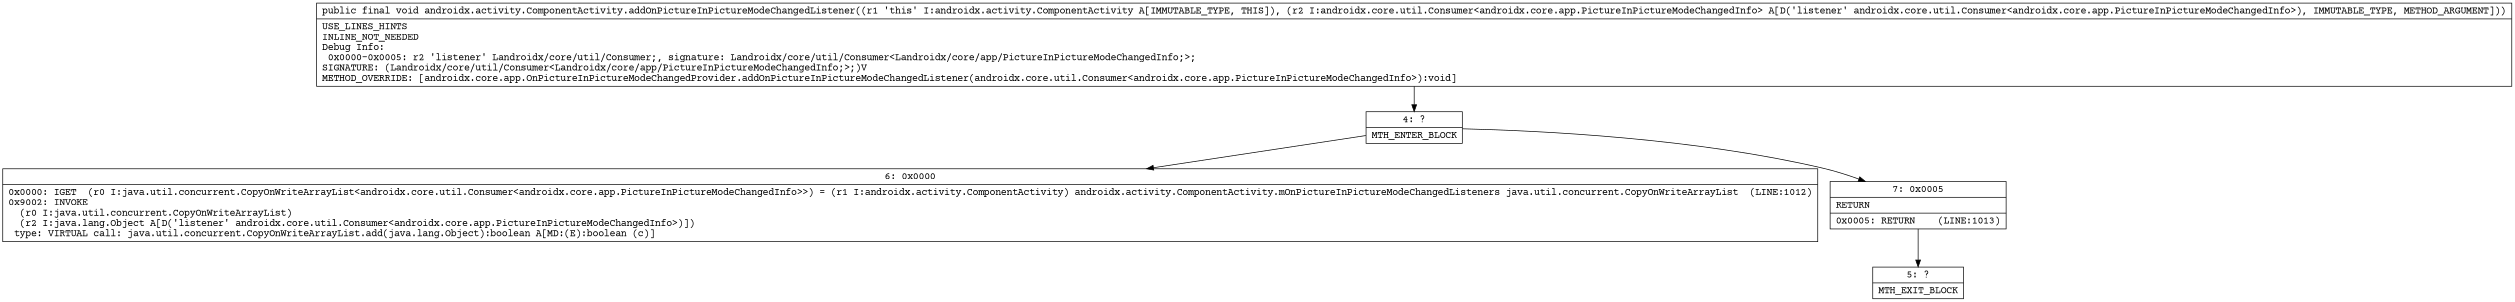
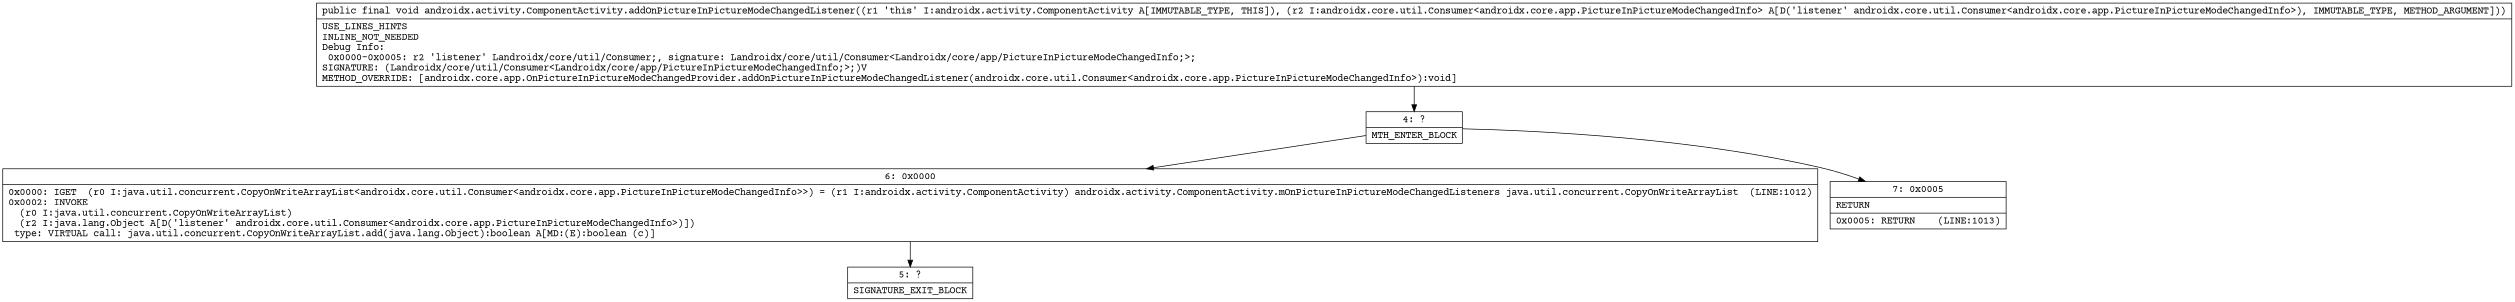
node "6: 0x0000": text "0x9002: INVOKE" -> "0x0002: INVOKE"
edge "7: 0x0005" -> "5: ?": now "6: 0x0000" -> "5: ?"
node "5: ?": text "MTH_EXIT_BLOCK" -> "SIGNATURE_EXIT_BLOCK"
